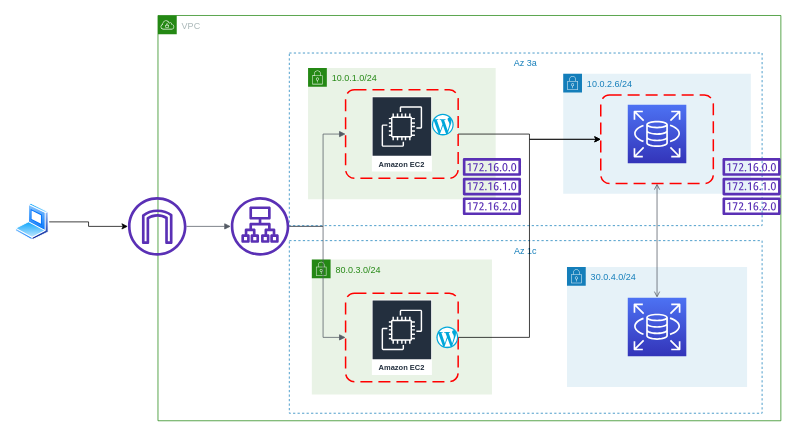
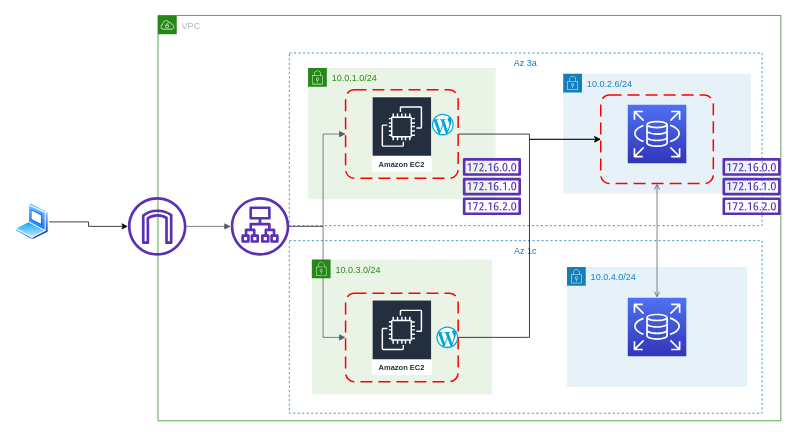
node "80.0.3.0/24": label "80.0.3.0/24" -> "10.0.3.0/24"
node "30.0.4.0/24": label "30.0.4.0/24" -> "10.0.4.0/24"
